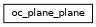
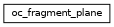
node "oc_plane_plane": label "oc_plane_plane" -> "oc_fragment_plane"
